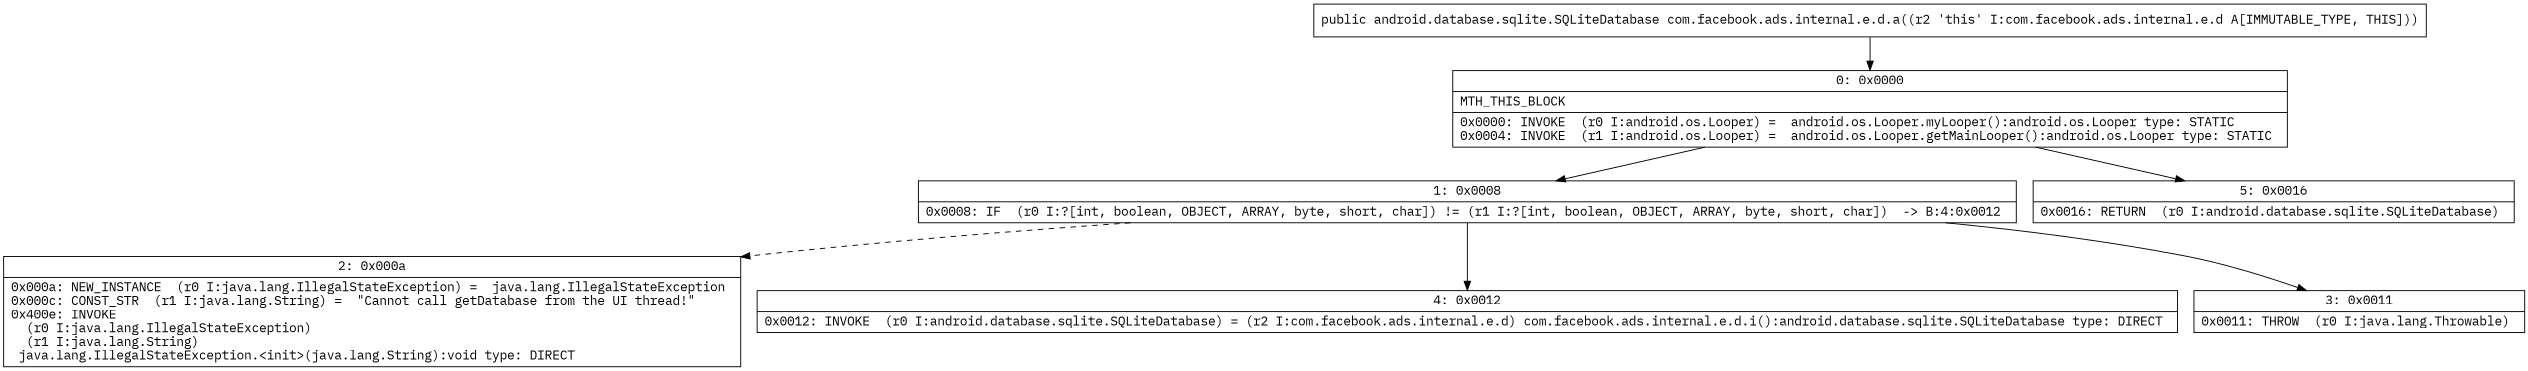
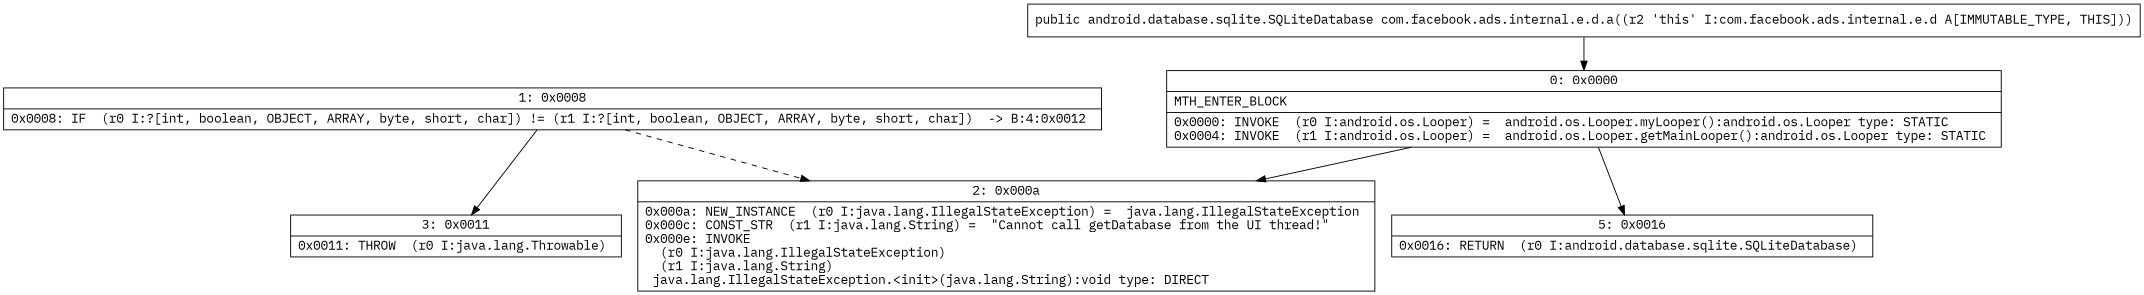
node "0: 0x0000": text "MTH_THIS_BLOCK" -> "MTH_ENTER_BLOCK"
edge "0: 0x0000" -> "1: 0x0008": now "0: 0x0000" -> "2: 0x000a"
node "4: 0x0012": removed
node "2: 0x000a": text "0x400e: INVOKE" -> "0x000e: INVOKE"
